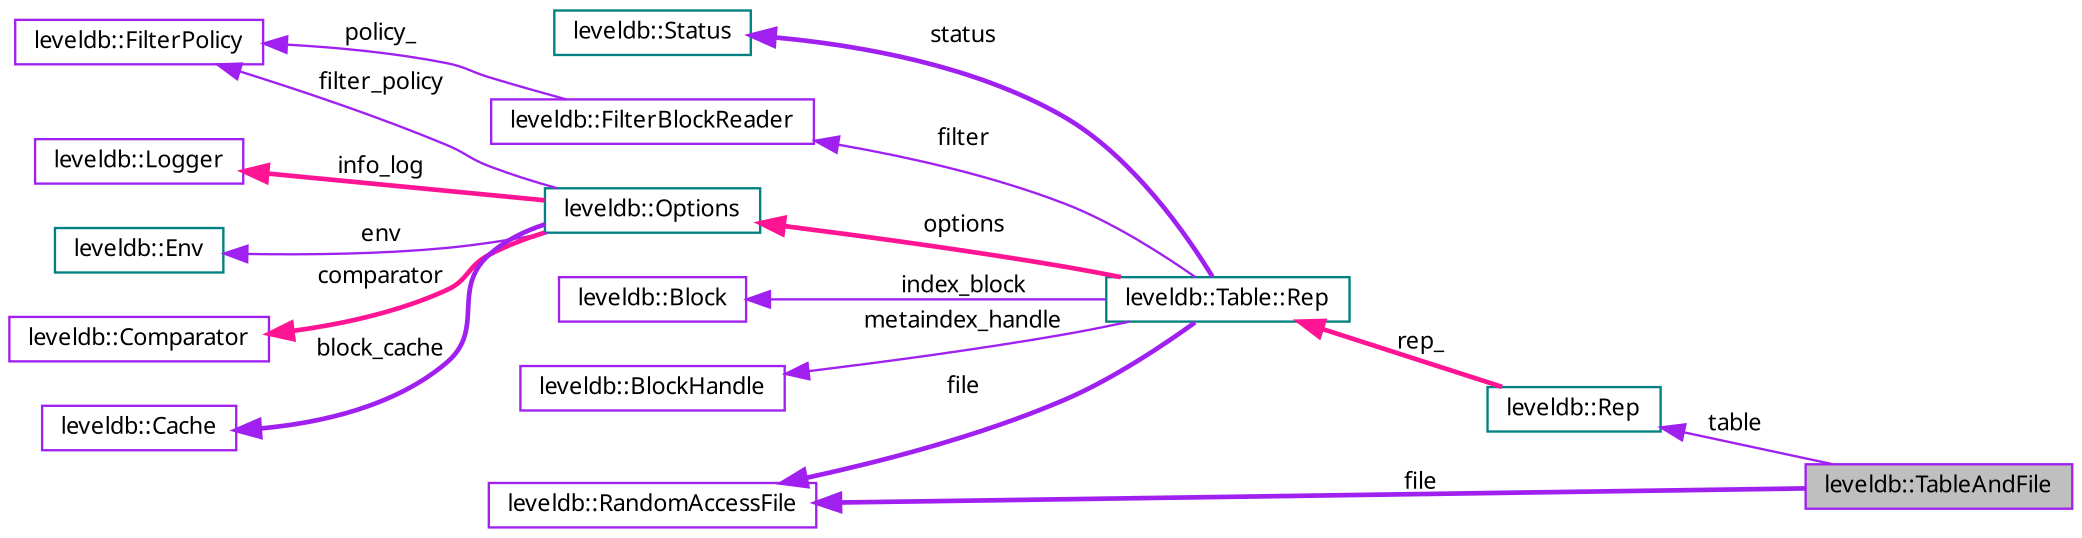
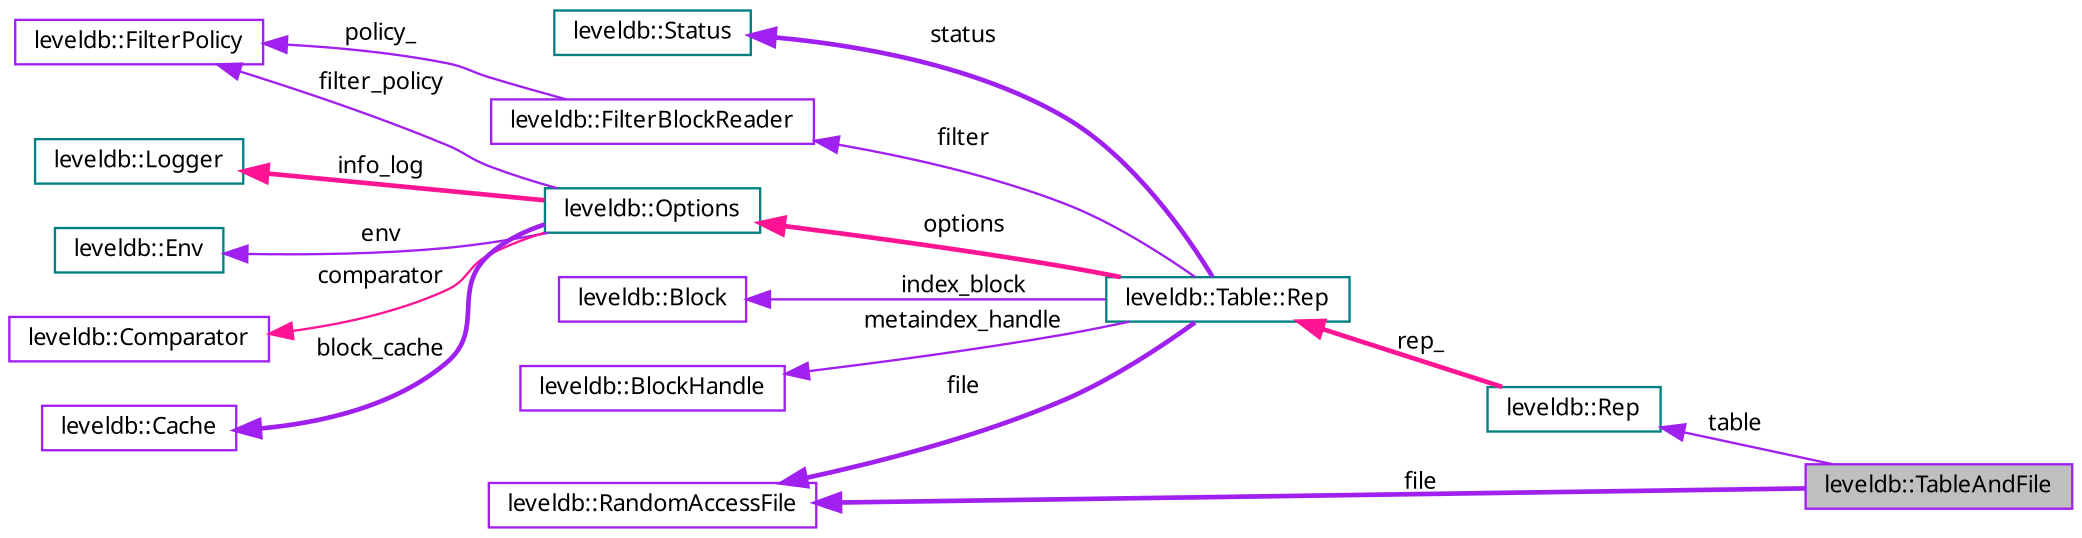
node "leveldb::Logger": color purple -> teal
edge "leveldb::Options" -> "leveldb::Comparator": style bold -> solid
